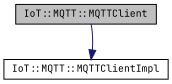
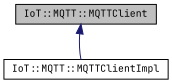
edge "IoT::MQTT::MQTTClient" -> "IoT::MQTT::MQTTClientImpl": reversed
